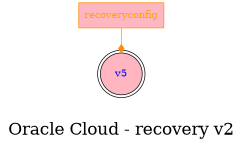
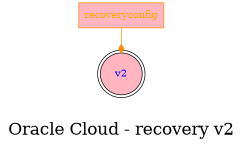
node "v5": label "v5" -> "v2"
